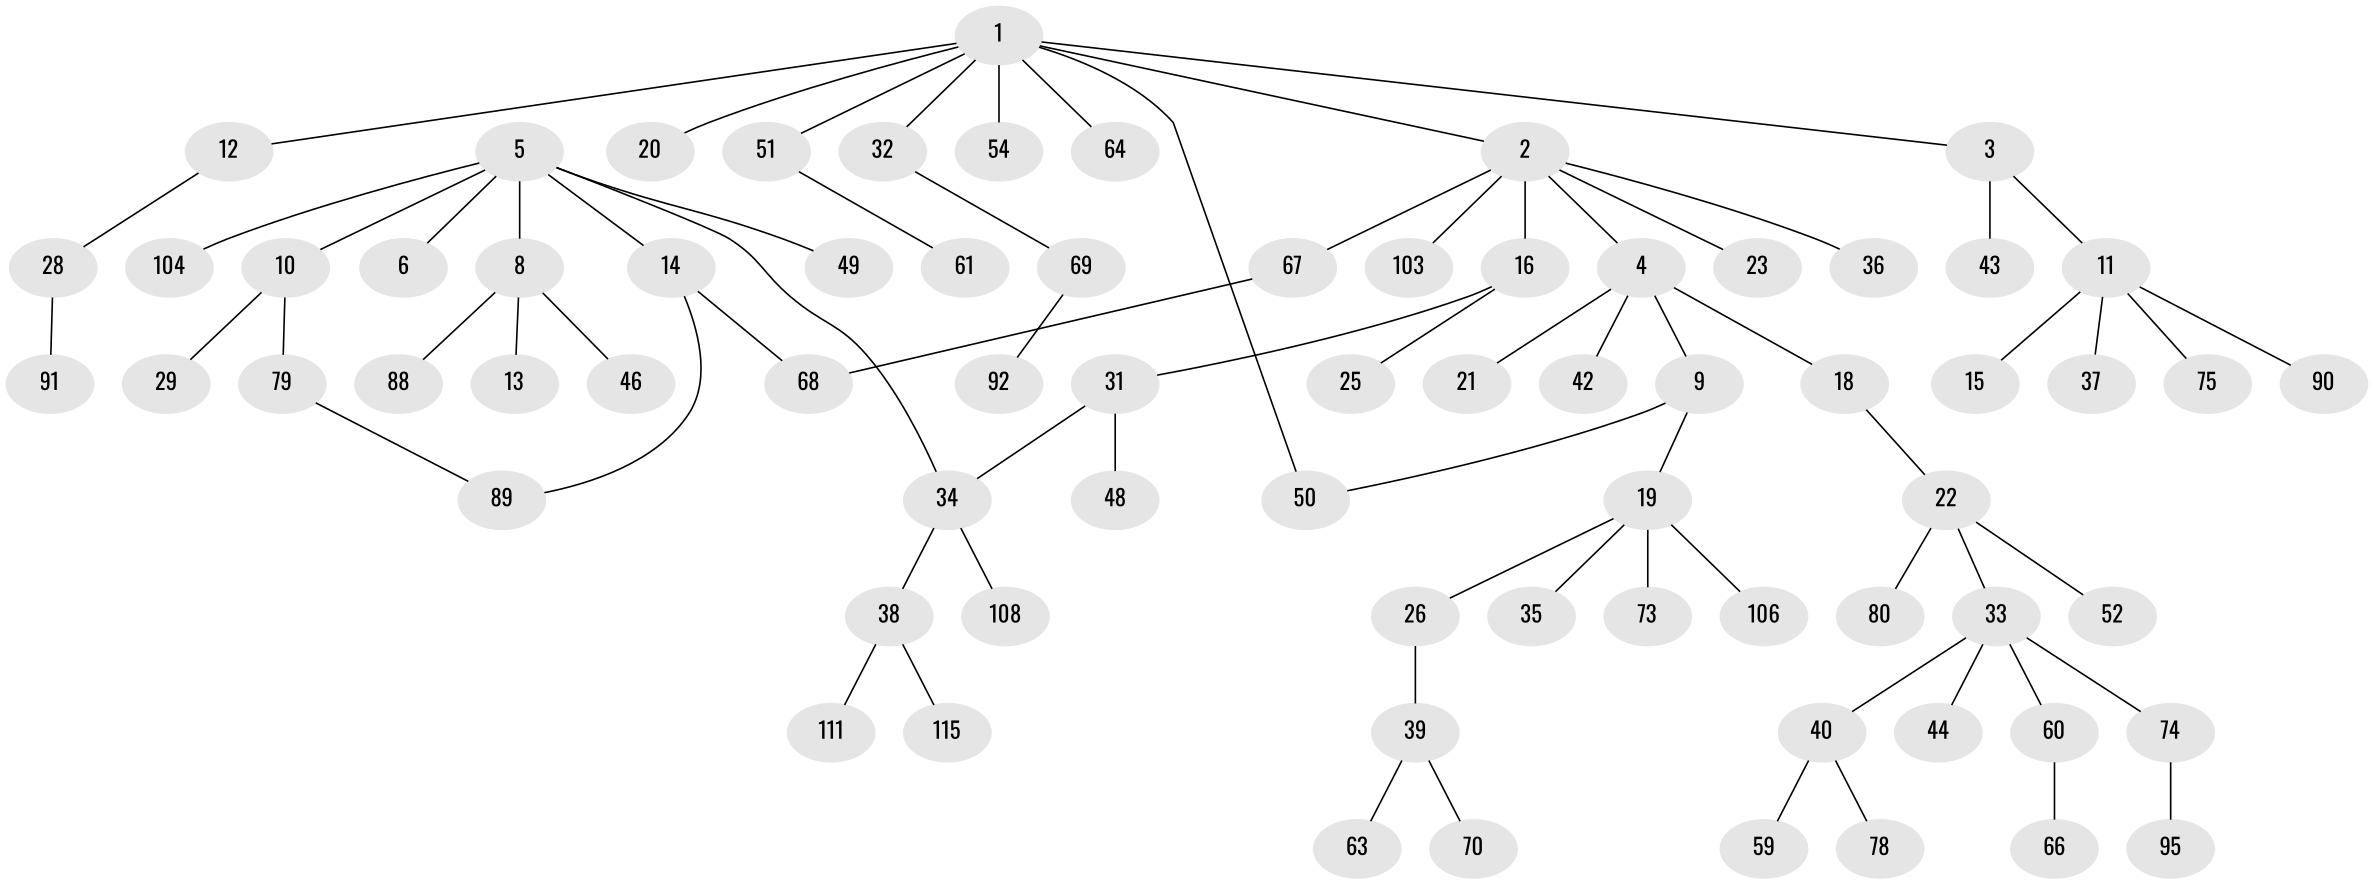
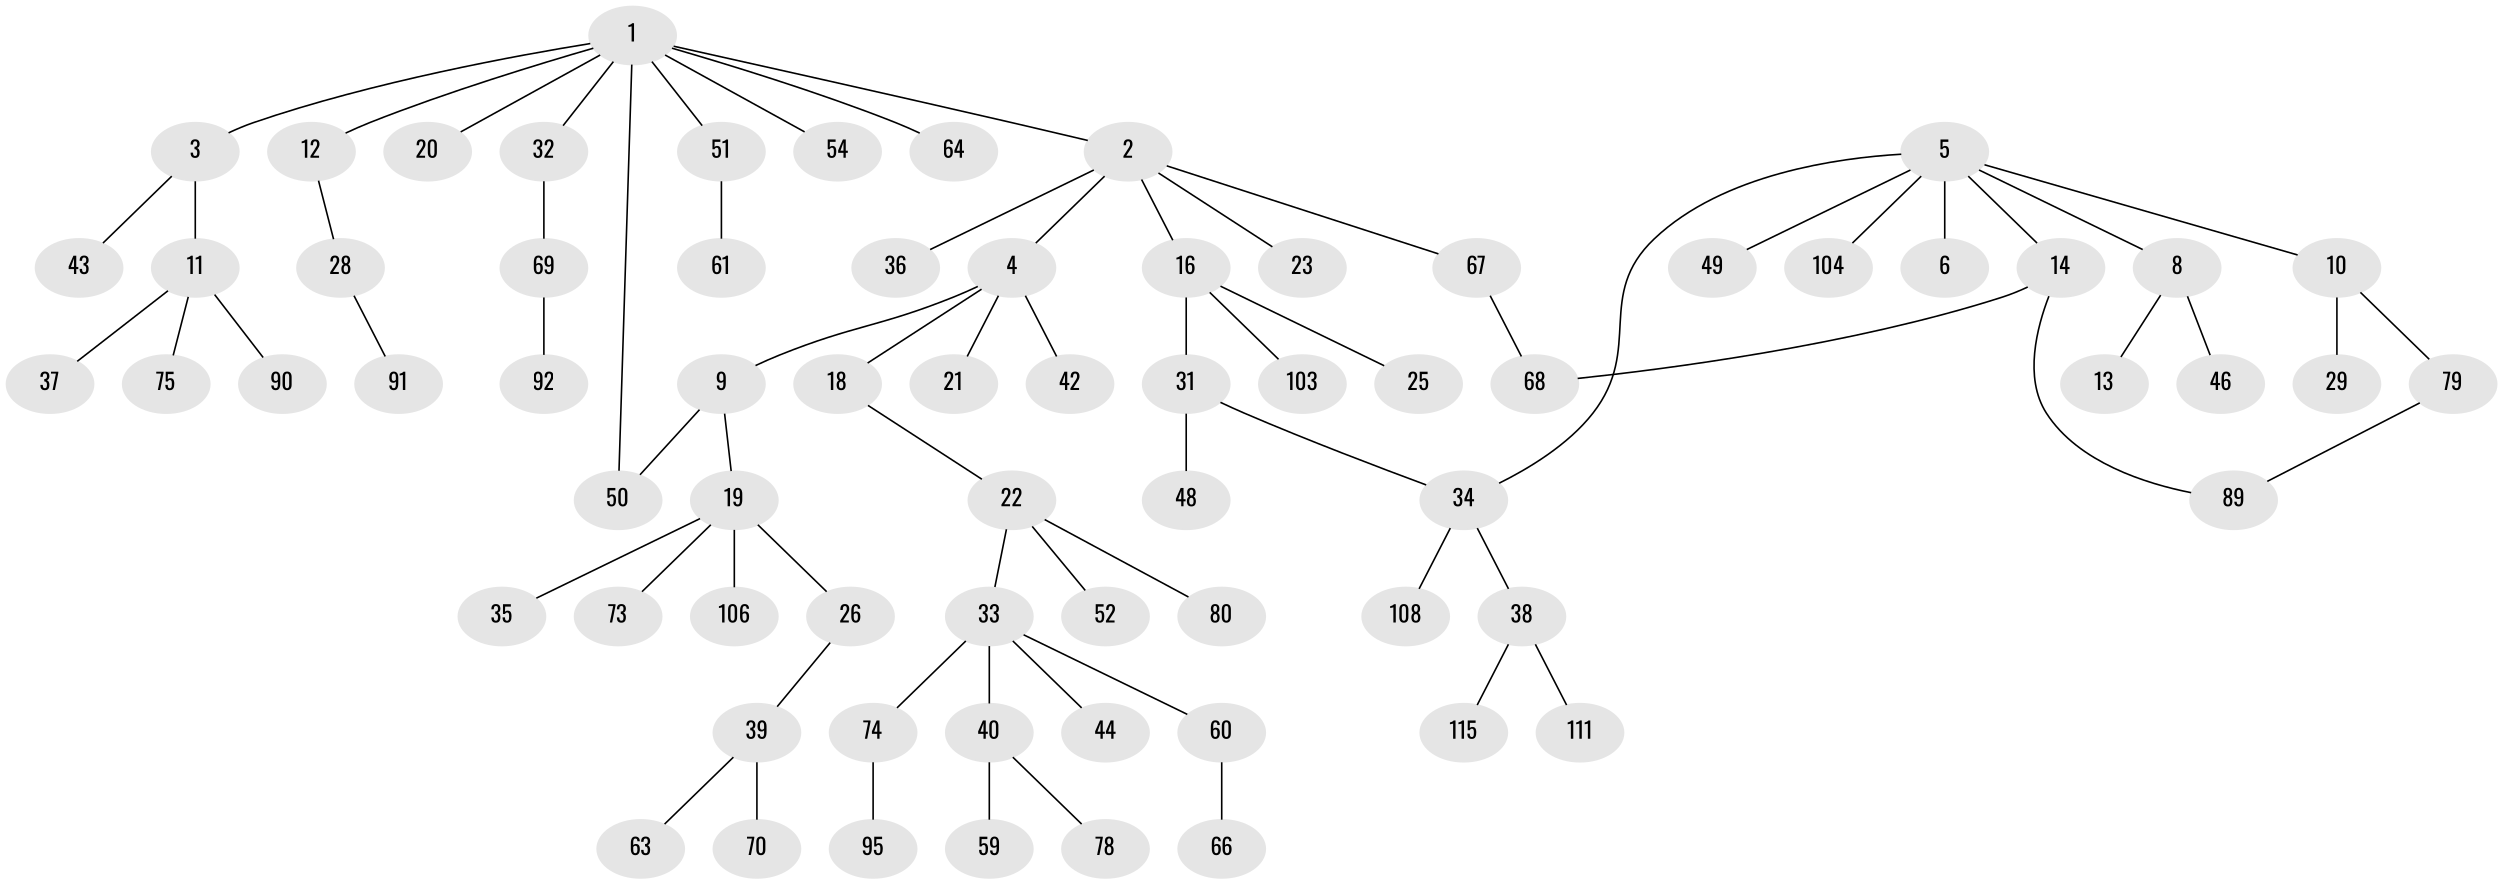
edge "2" -- "103": now "16" -- "103"
node "88": removed
node "15": removed
